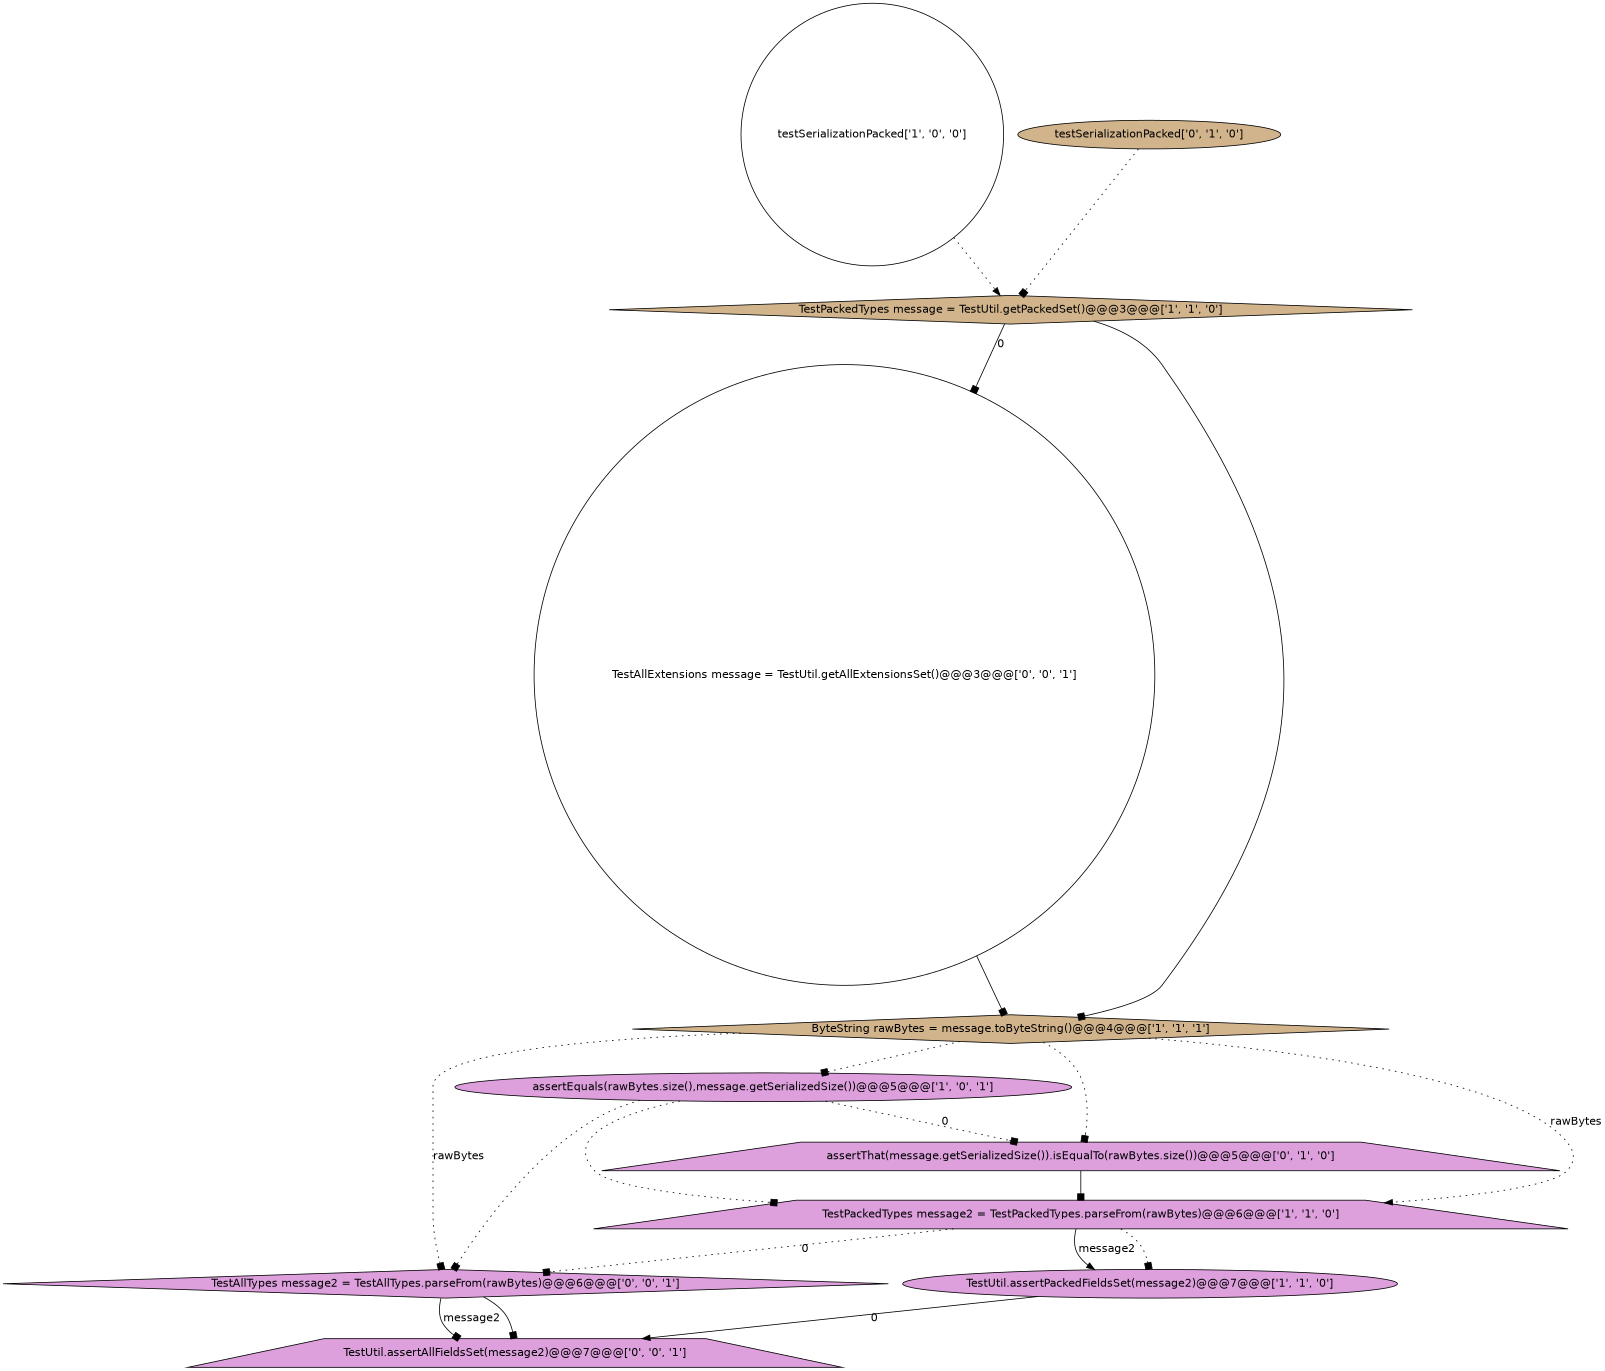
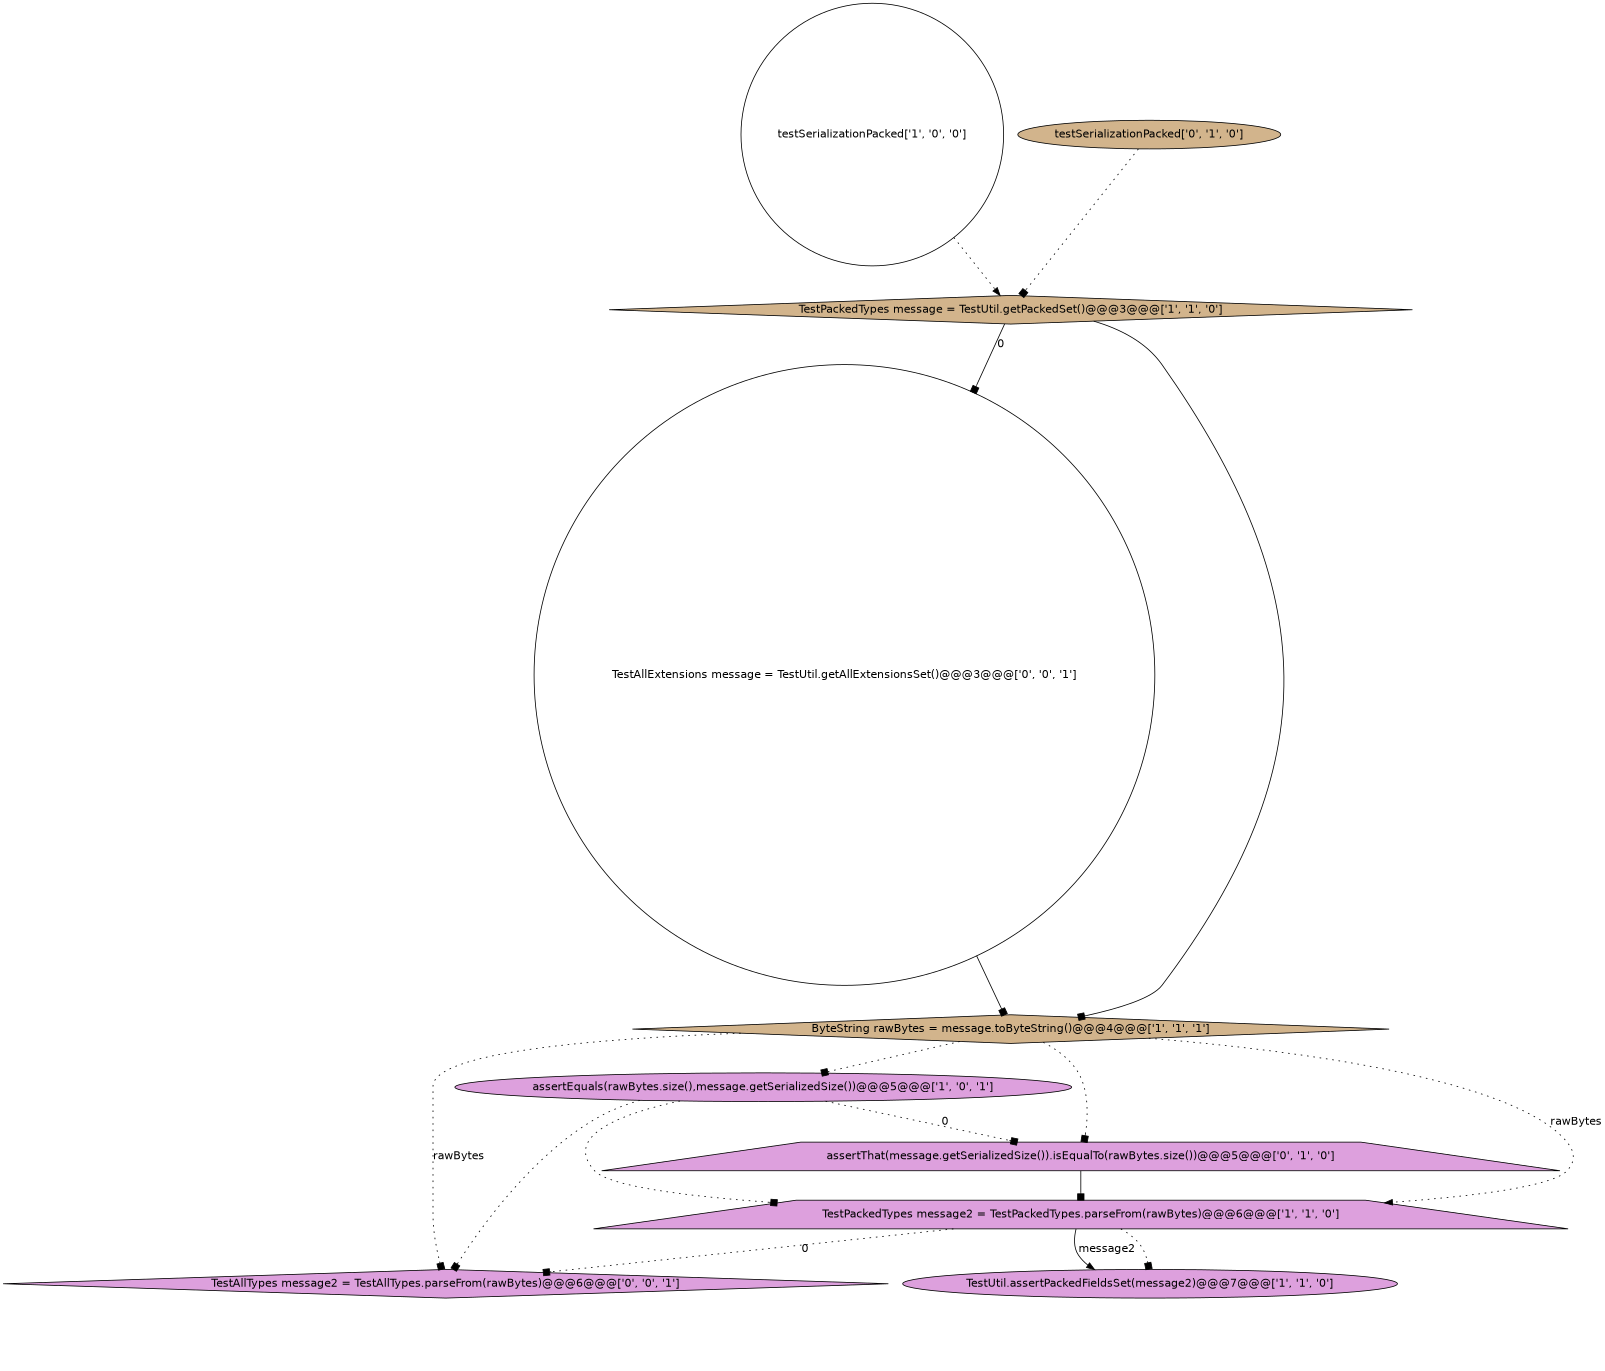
node "TestUtil.assertAllFieldsSet(message2)@@@7@@@['0', '0', '1']": removed
